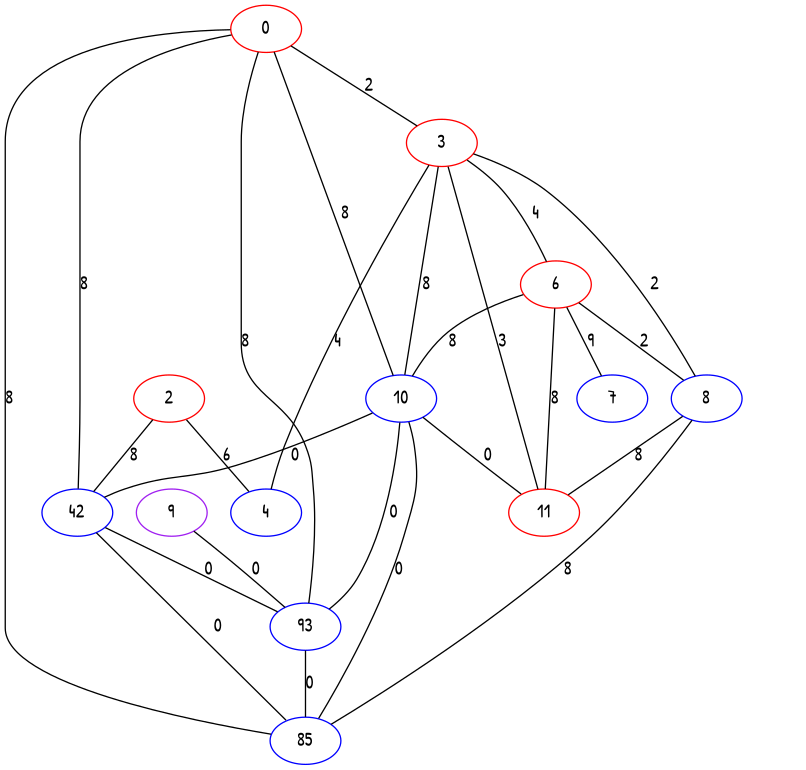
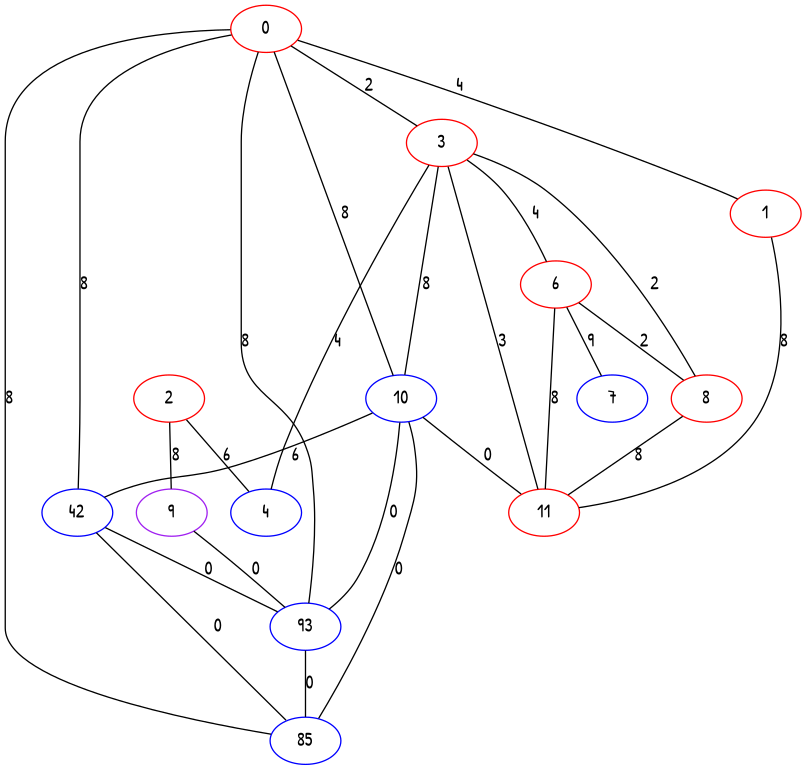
node "1": added
edge "6" -- "10": removed, label "8"
node "8": color blue -> red
edge "2" -- "42": now "2" -- "9"
edge "10" -- "42": label "0" -> "6"
edge "8" -- "85": removed, label "8"
